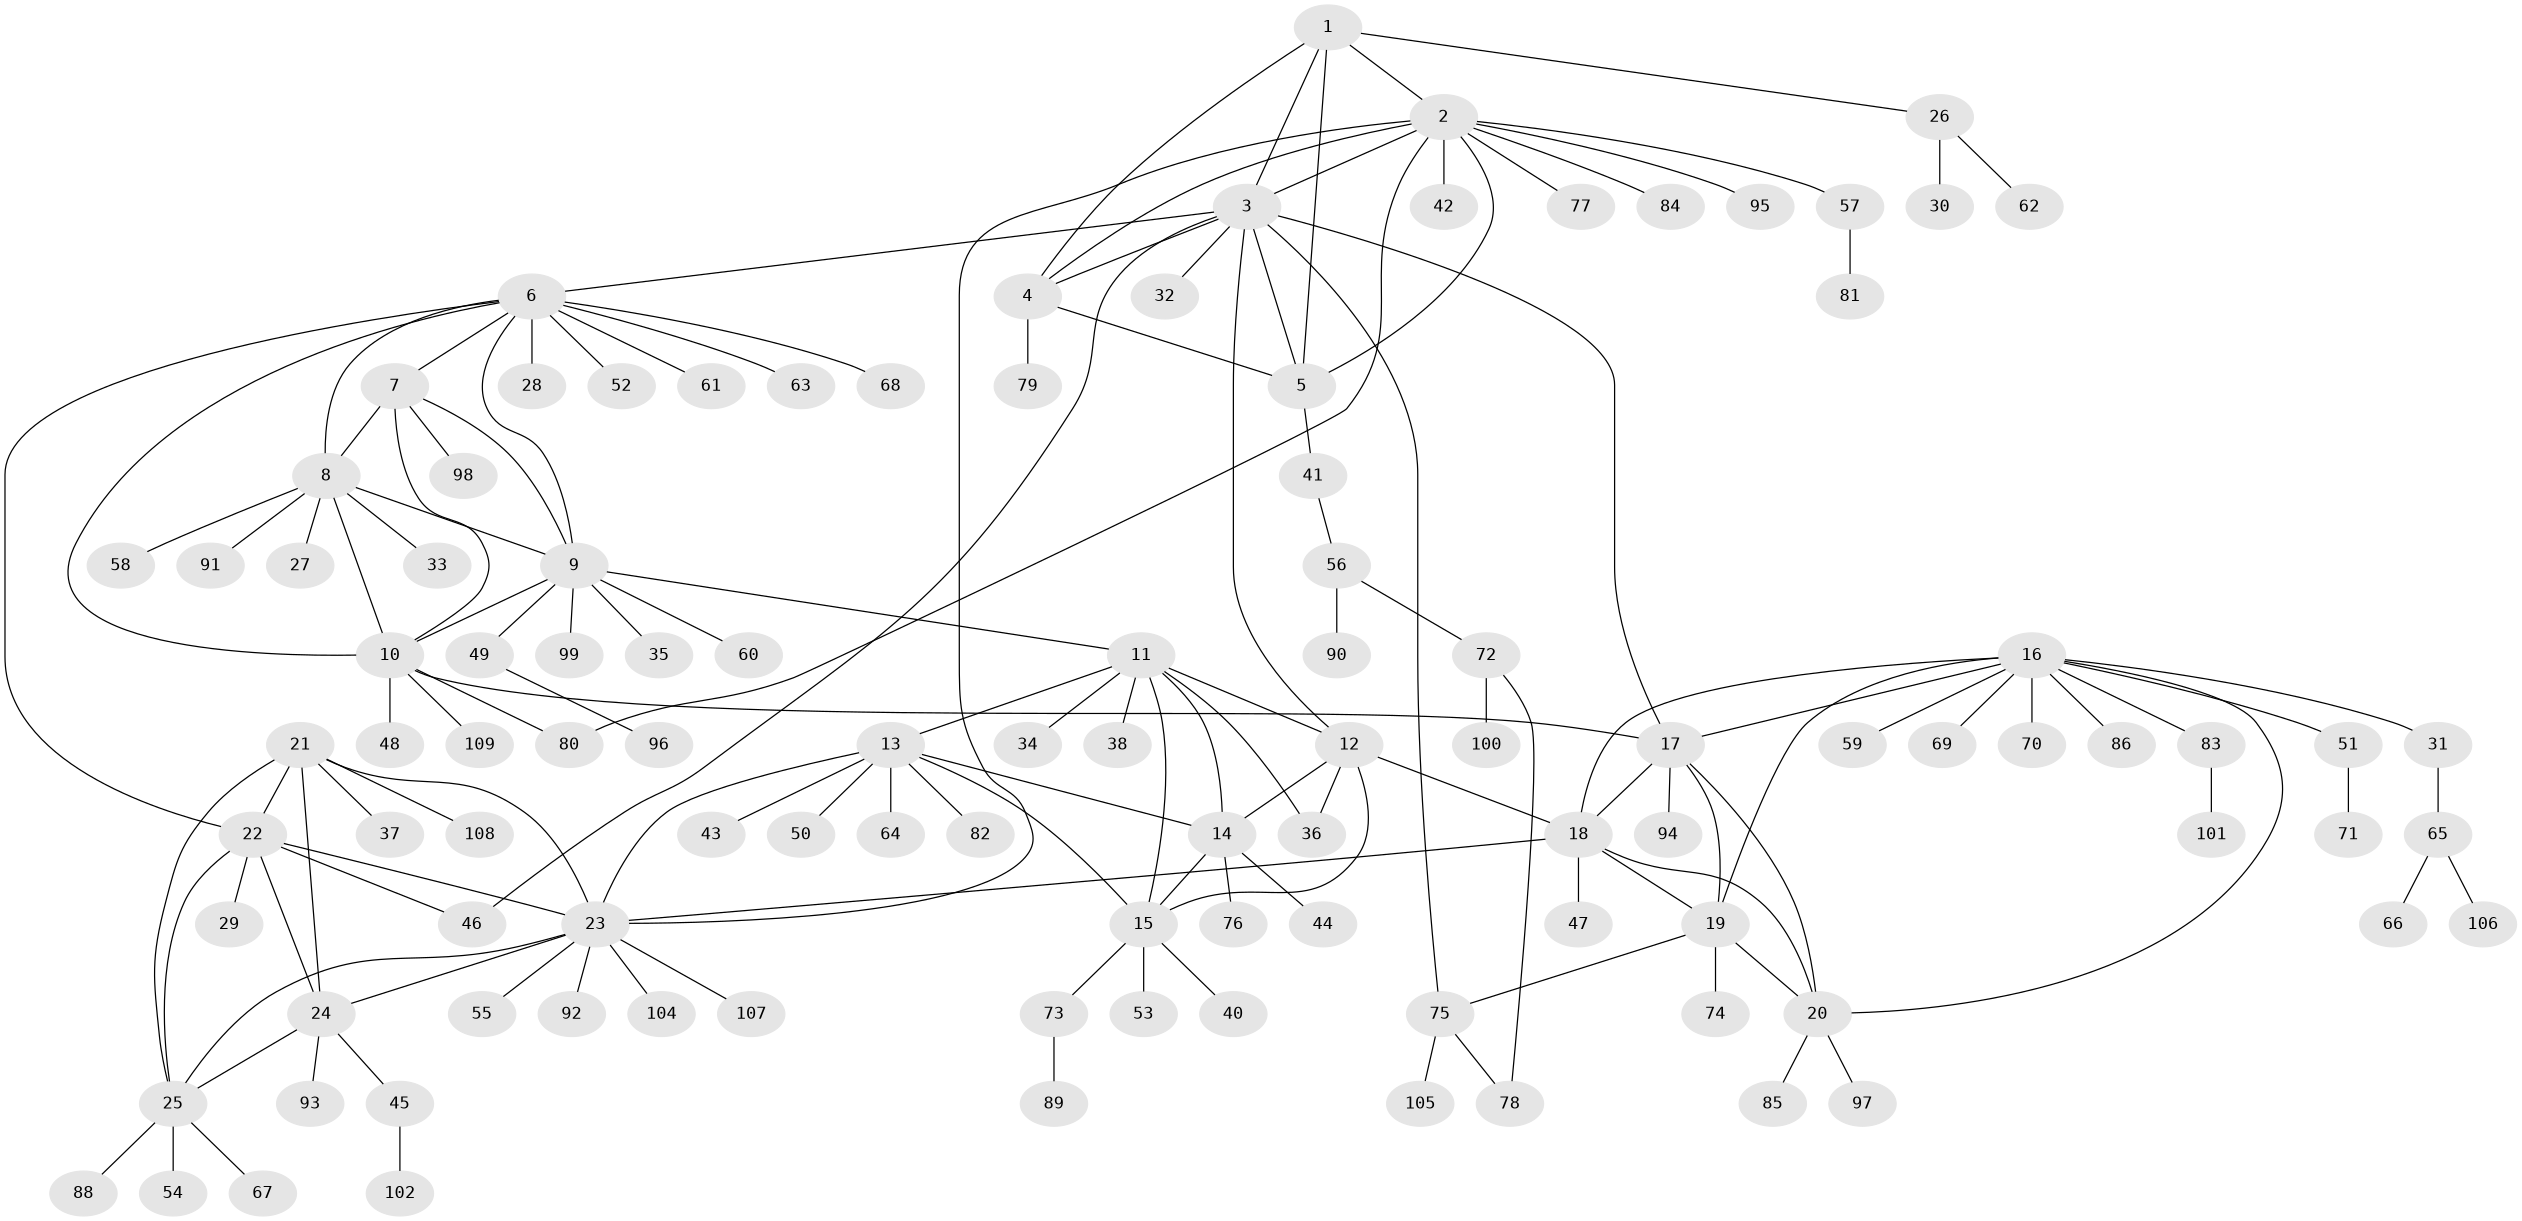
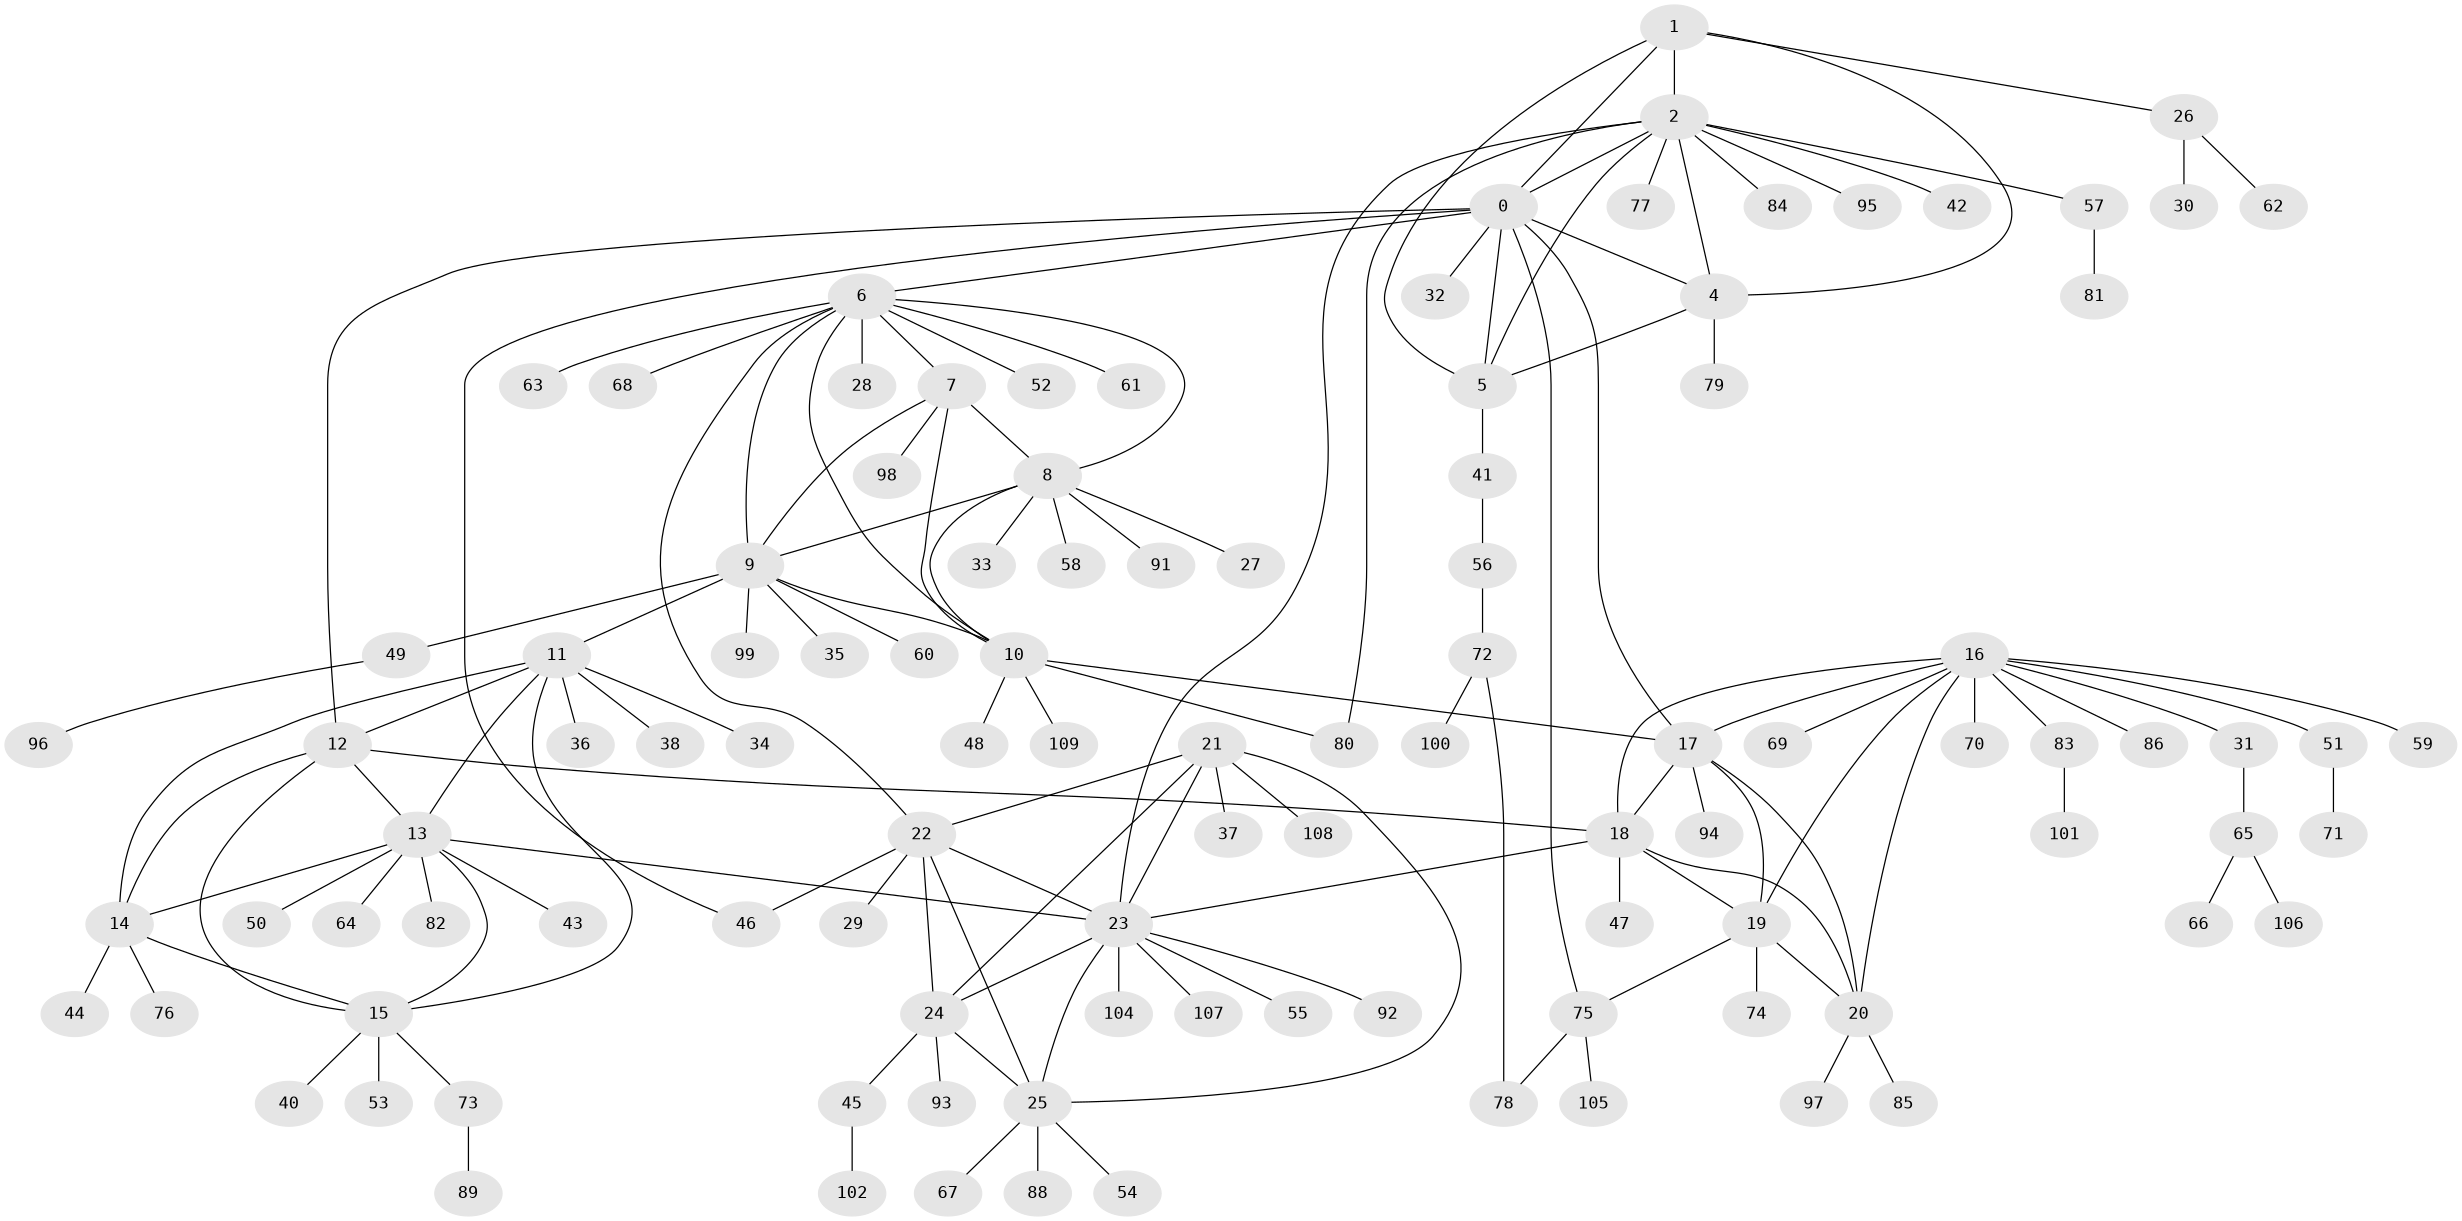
node "3": label "3" -> "0"
node "90": removed
edge "12" -- "36": now "12" -- "13"
